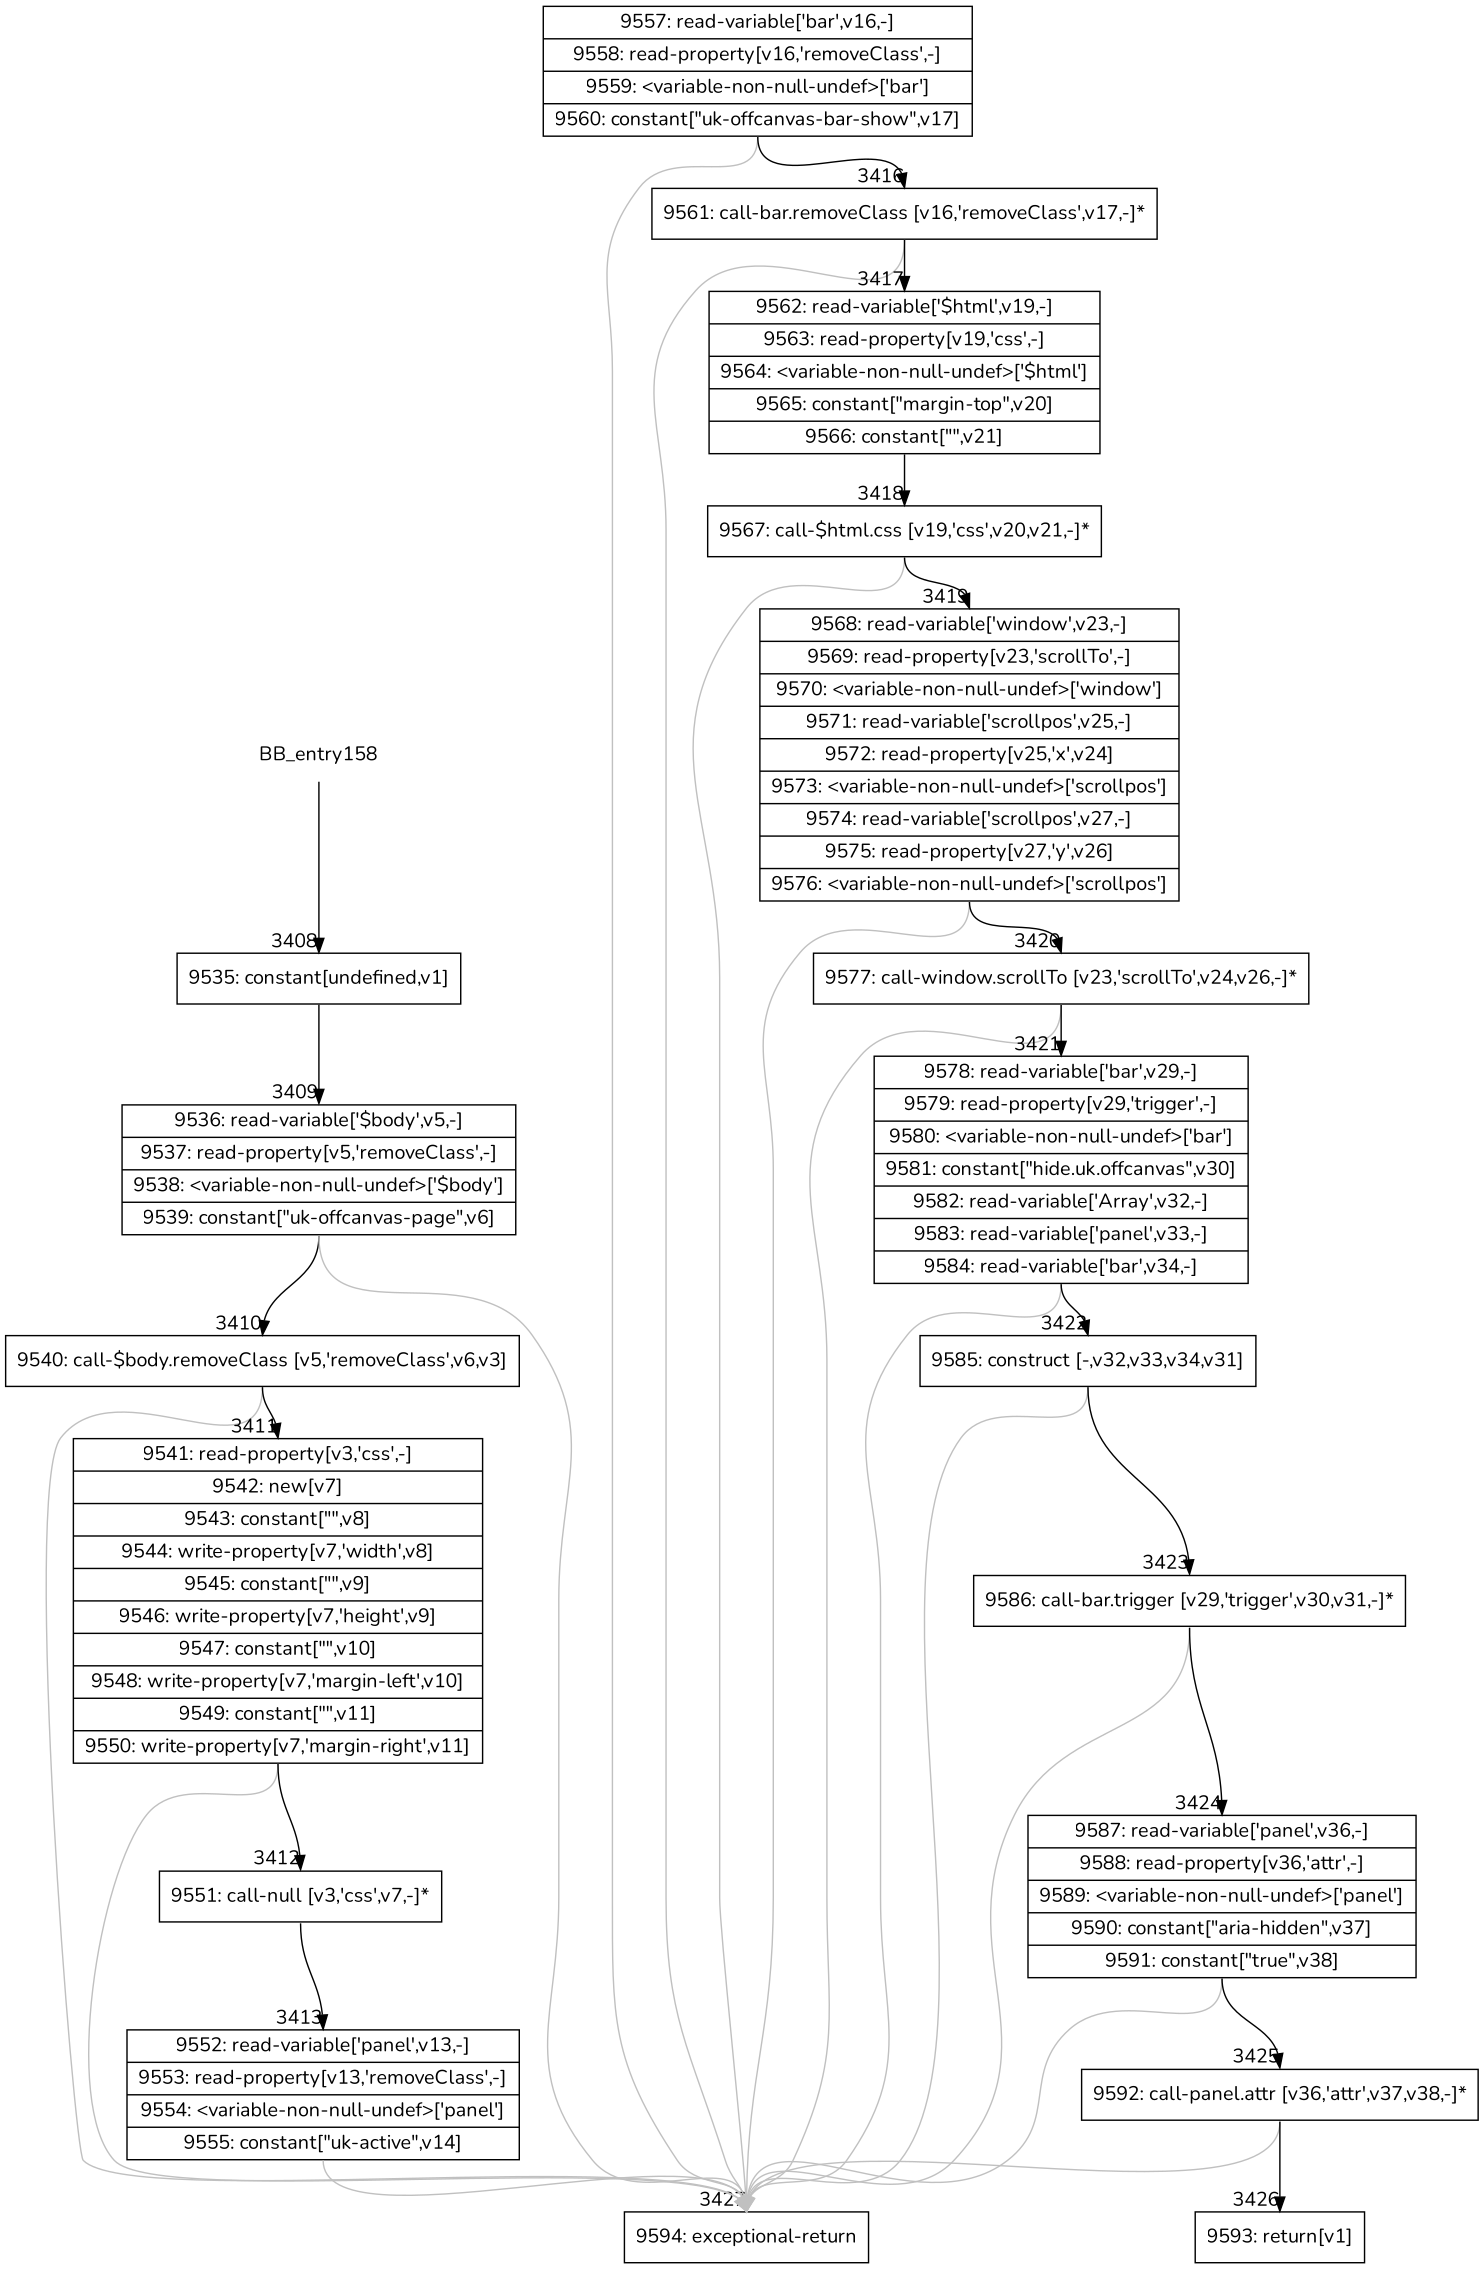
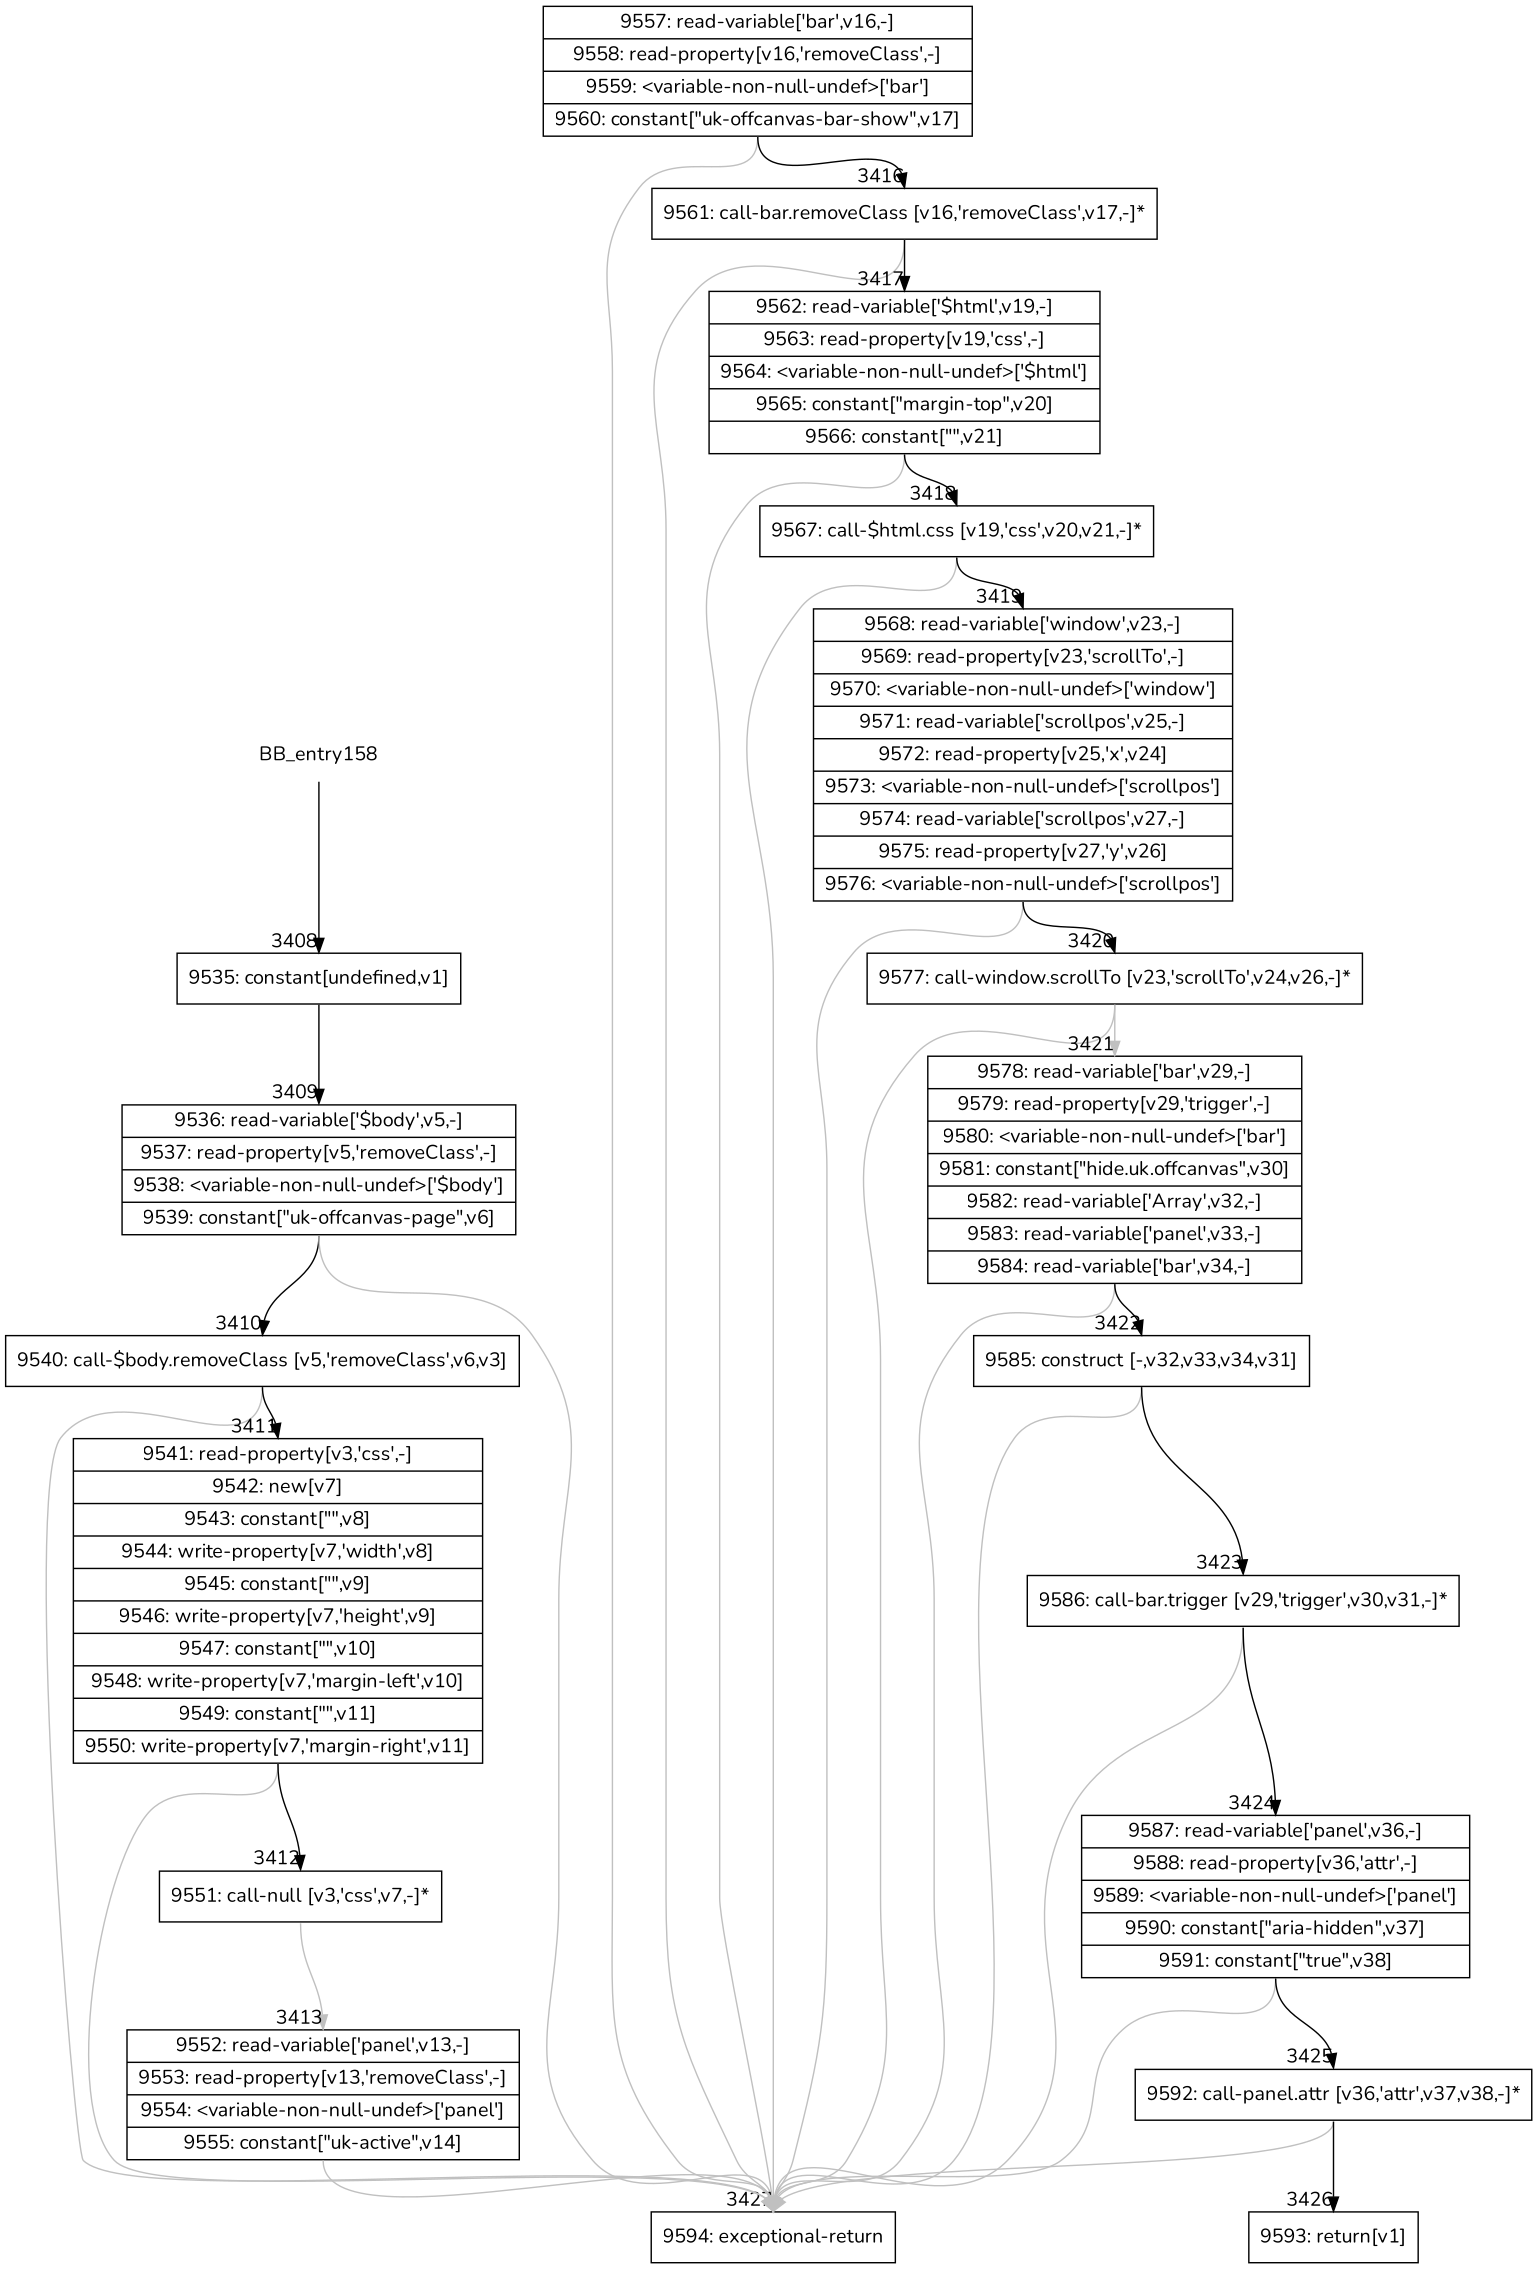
edge "9577: call-window.scrollTo [v23,'scrollTo',v24,v26,-]*" -> "9578: read-variable['bar',v29,-]": color black -> gray
edge "9562: read-variable['$html',v19,-]" -> "9594: exceptional-return": added
edge "9551: call-null [v3,'css',v7,-]*" -> "9552: read-variable['panel',v13,-]": color black -> gray
